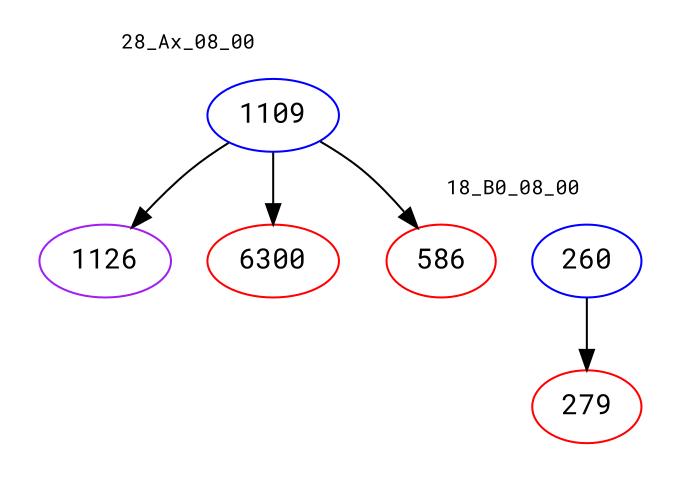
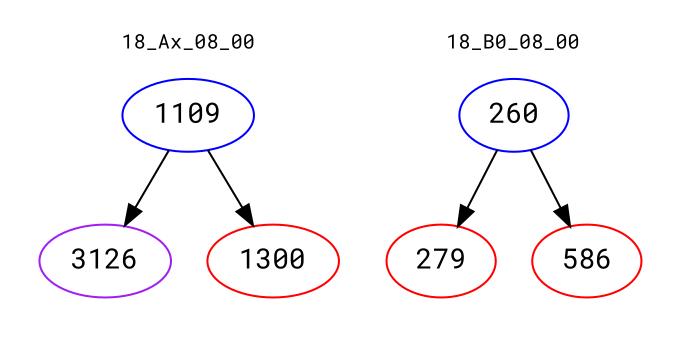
cluster "28_Ax_08_00": label "28_Ax_08_00" -> "18_Ax_08_00"
edge "1109" -> "586": now "260" -> "586"
node "1126": label "1126" -> "3126"
node "6300": label "6300" -> "1300"
